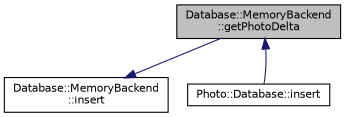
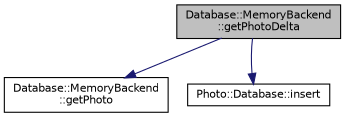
edge "Photo::Database::insert" -> "Database::MemoryBackend ::getPhotoDelta": reversed
node "Database::MemoryBackend ::insert": label "Database::MemoryBackend ::insert" -> "Database::MemoryBackend ::getPhoto"
